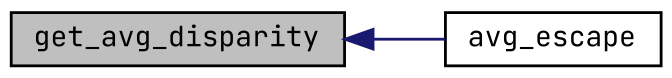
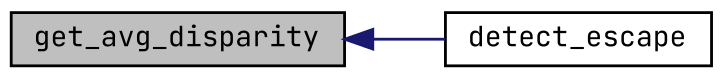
node "avg_escape": label "avg_escape" -> "detect_escape"
